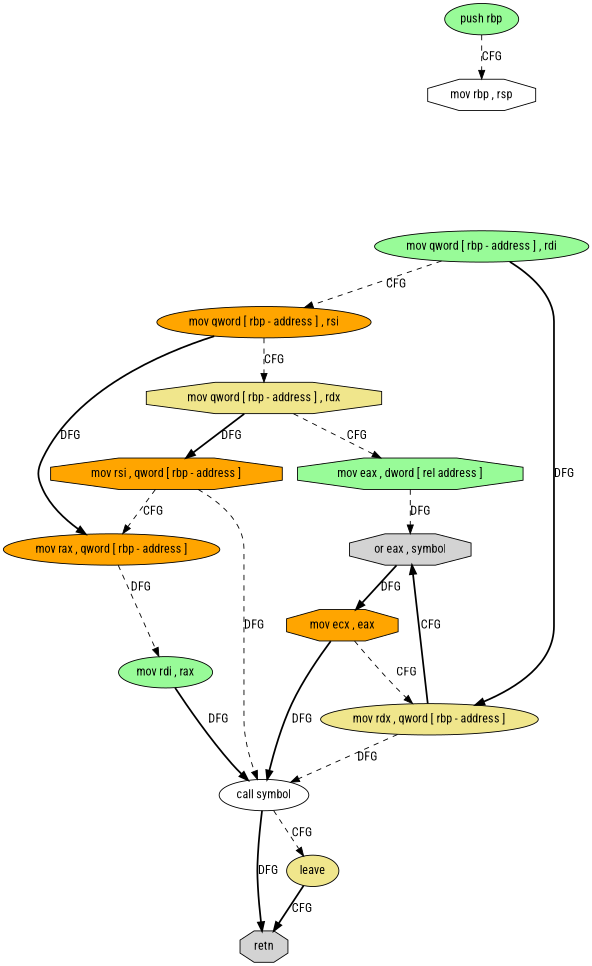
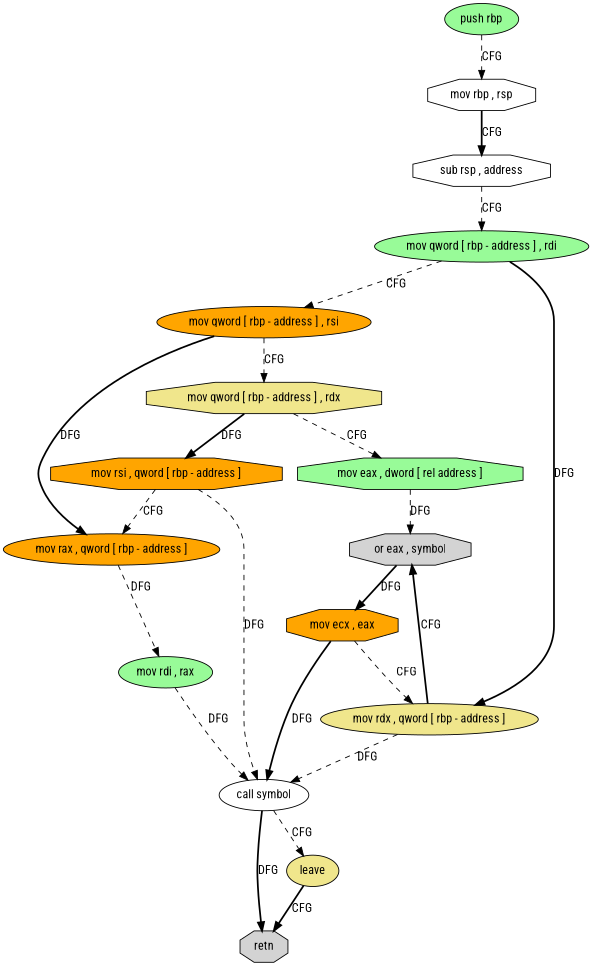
node "sub rsp , address": added
edge "mov rdi , rax" -> "call symbol": style bold -> dashed
